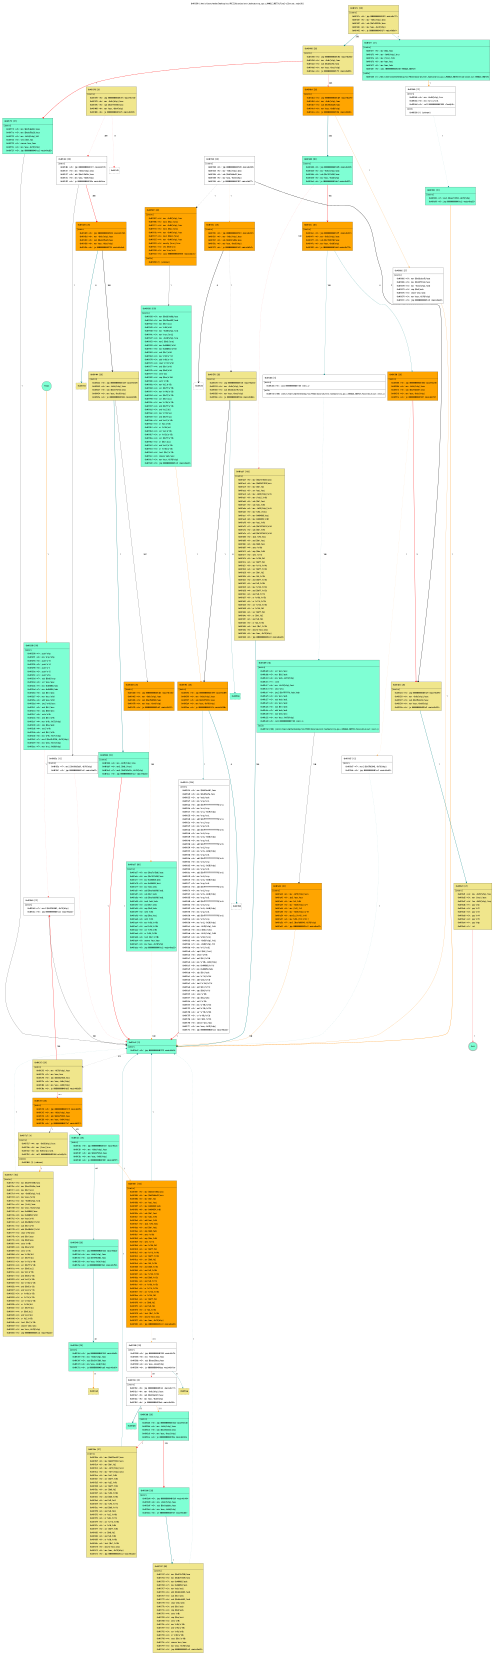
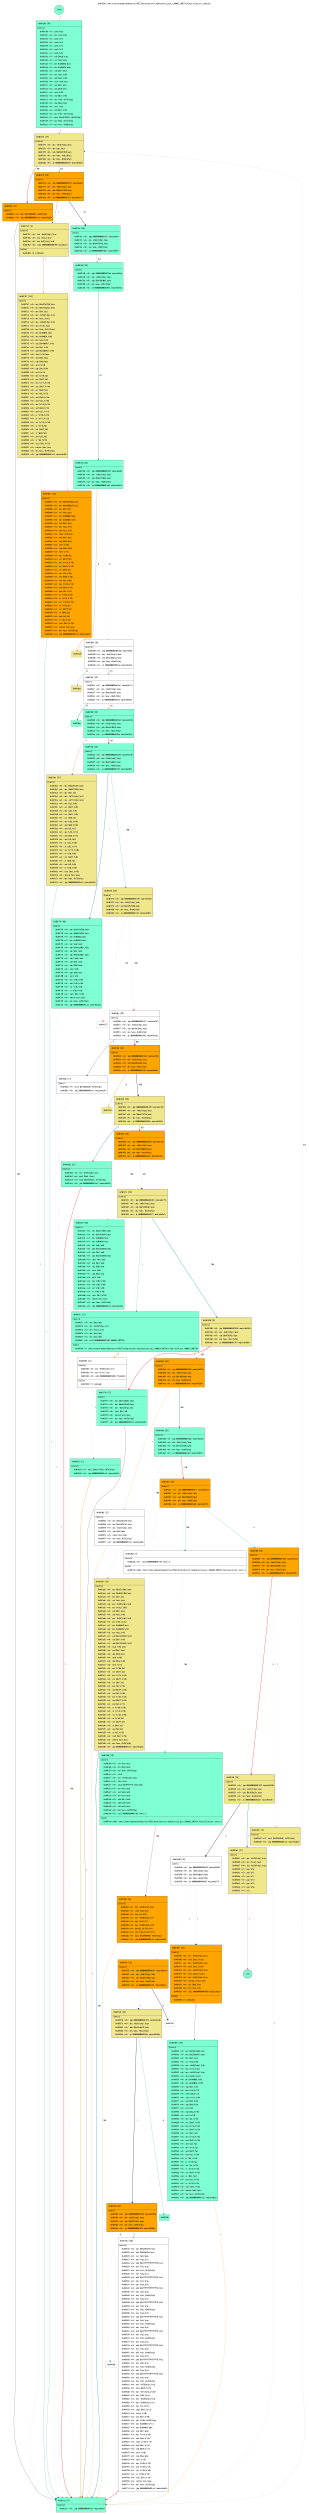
edge "0x4013f0 [28]" -> "0x401c25": label " 0" -> " 513"
edge "0x401428 [28]" -> "0x401734": color teal -> darkorange
edge "0x401540 [28]" -> "0x401524 [28]": reversed
edge "Final" -> "0x401290 [99]": style bold -> dotted
edge "0x401938 [159]" -> "0x401594 [28]": now "0x401938 [159]" -> "0x401cc2 [5]"
node "0x4019d7 [12]": fillcolor white -> khaki
edge "0x401594 [28]" -> "0x4015b0": style bold -> dotted
edge "0x401290 [99]" -> "0x401b65 [12]": now "0x401290 [99]" -> "0x4012f3 [29]"
edge "0x4013d4 [28]" -> "0x4013f0 [28]": added, label "309"
node "0x401b65 [12]": fillcolor white -> orange
edge "0x401460 [28]" -> "0x40147c [28]": added, label "207"
edge "0x401881 [134]" -> "0x401380 [28]": now "0x401364 [28]" -> "0x401380 [28]"
node "0x40174f [88]": fillcolor khaki -> aquamarine
